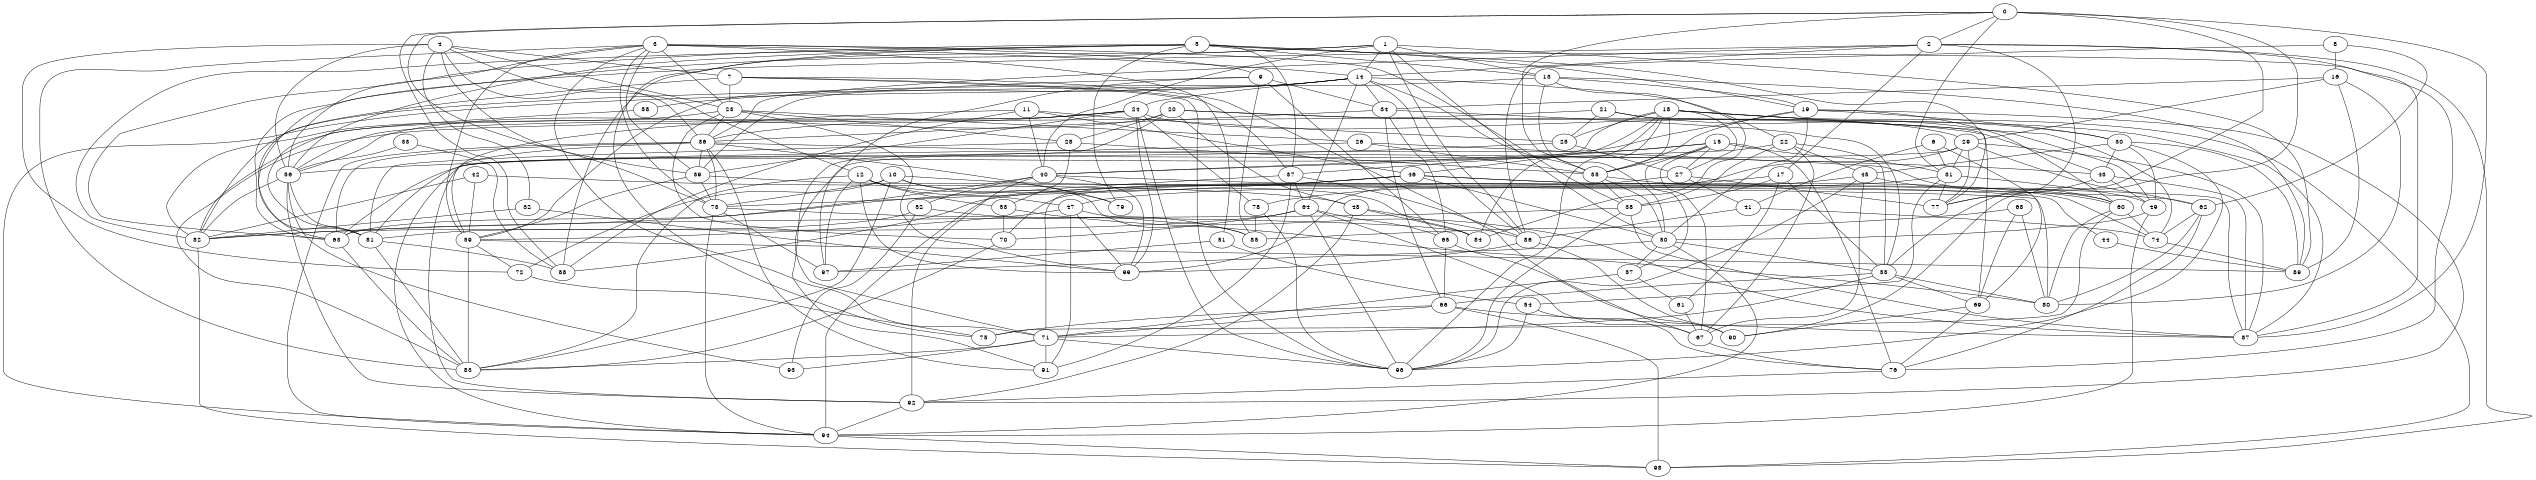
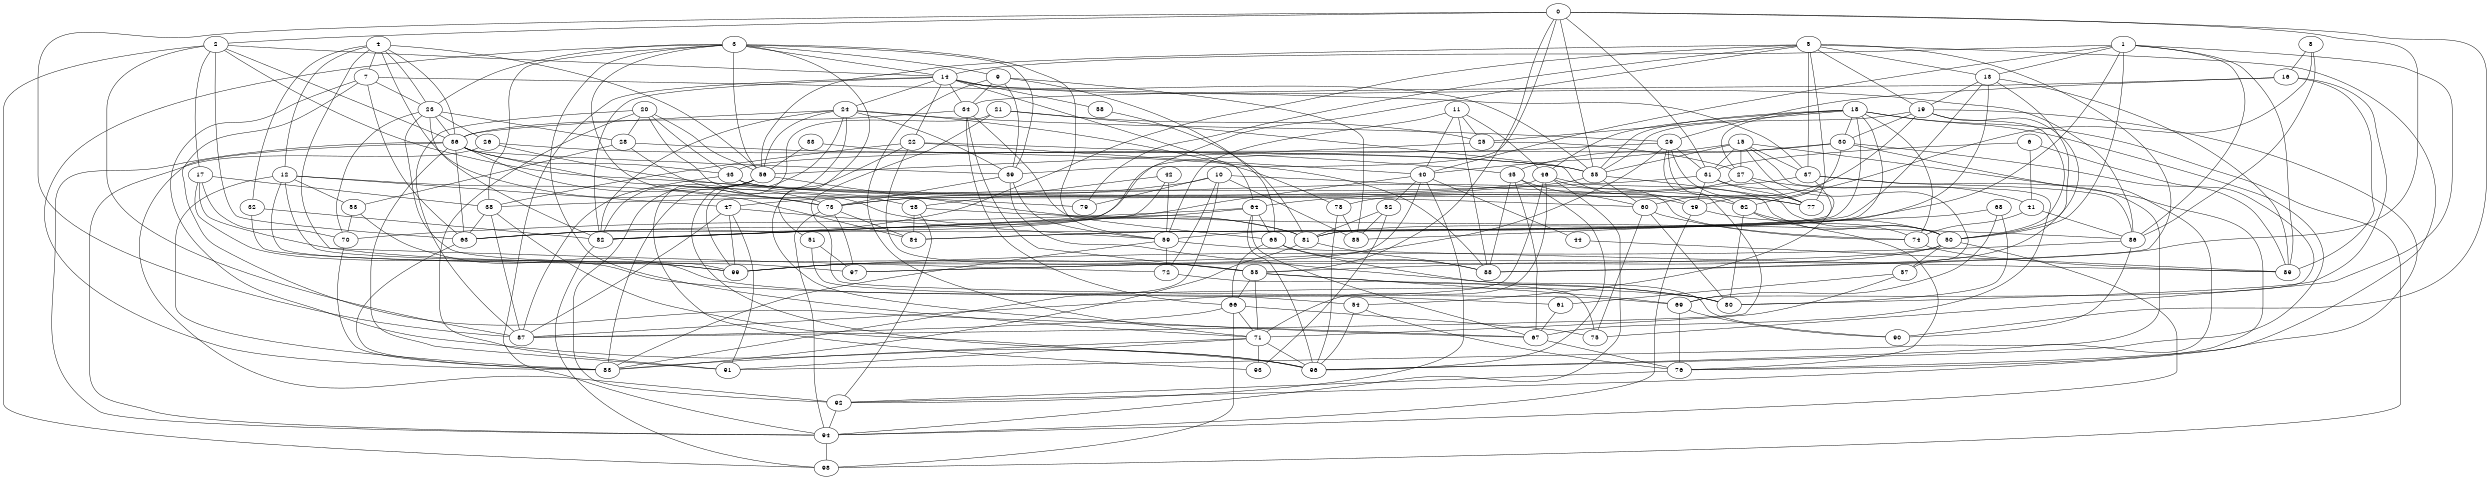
edge "65" -- "88": added
